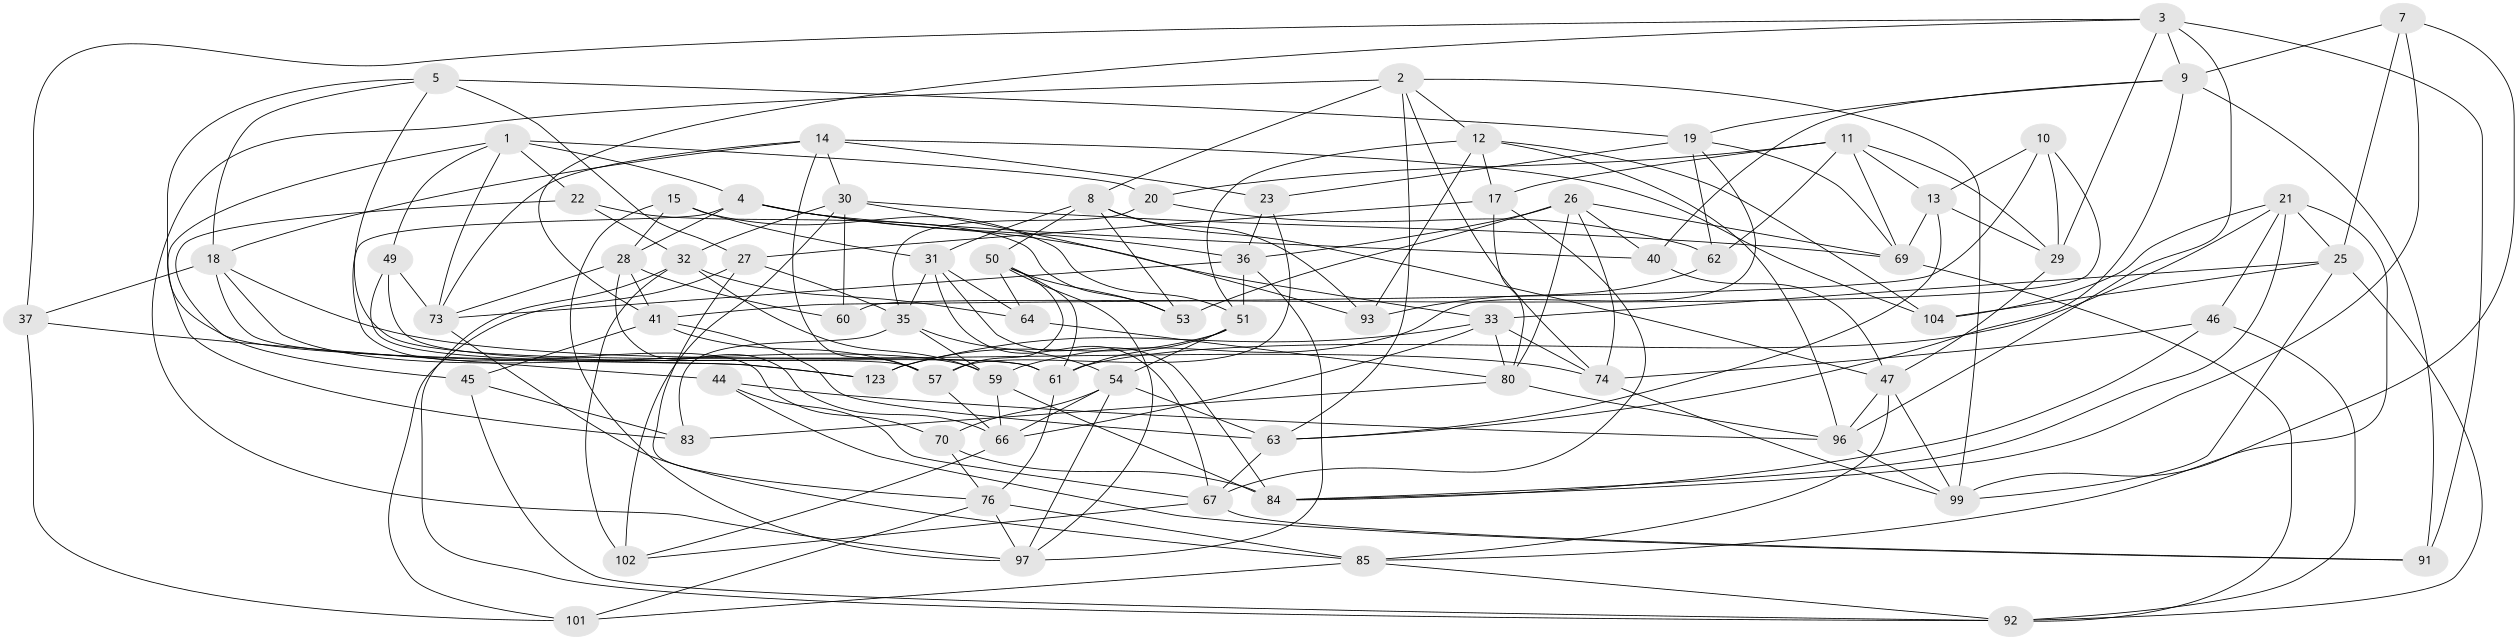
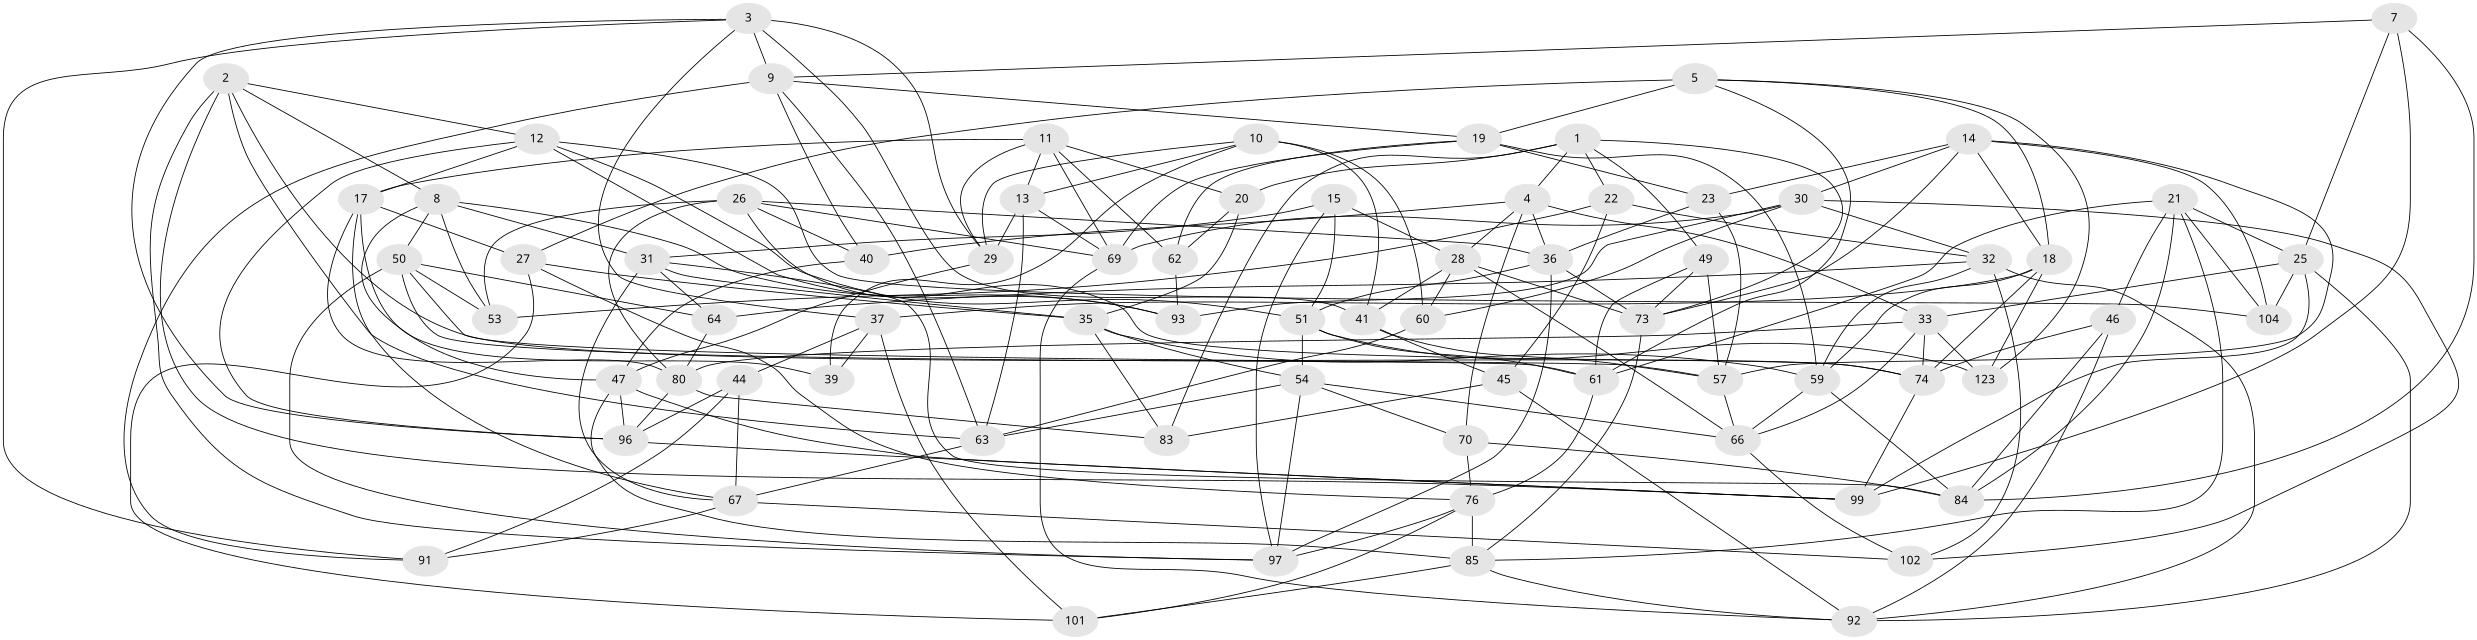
node "39": added
edge "41" -- "63": now "60" -- "63"
